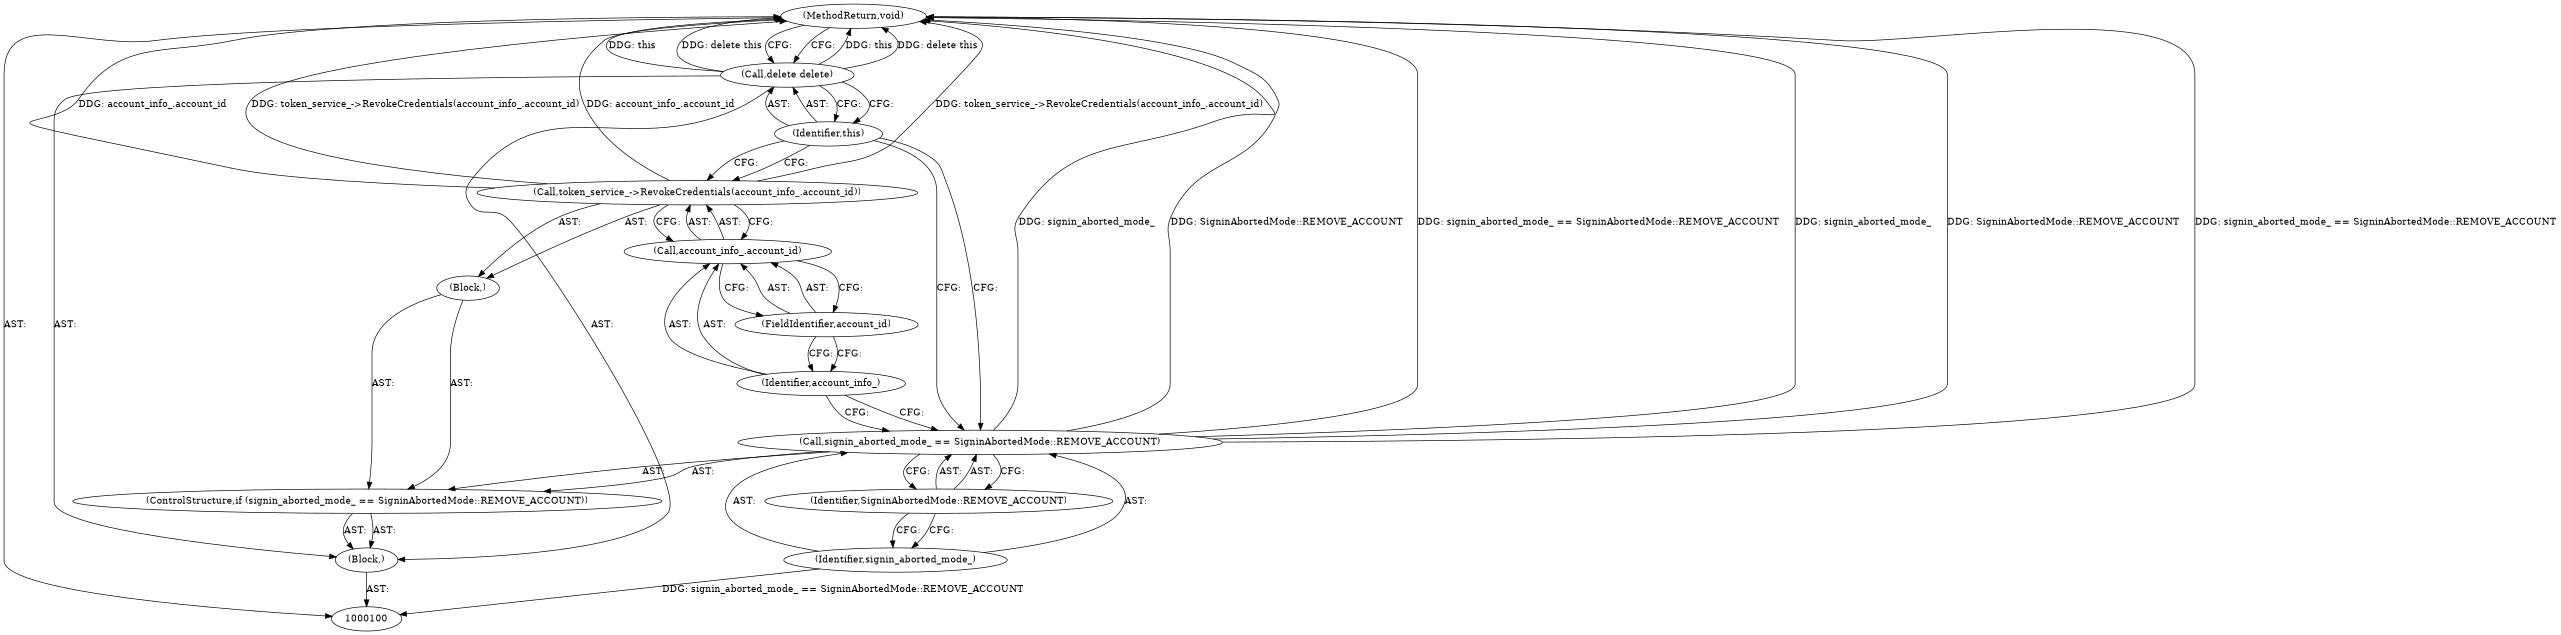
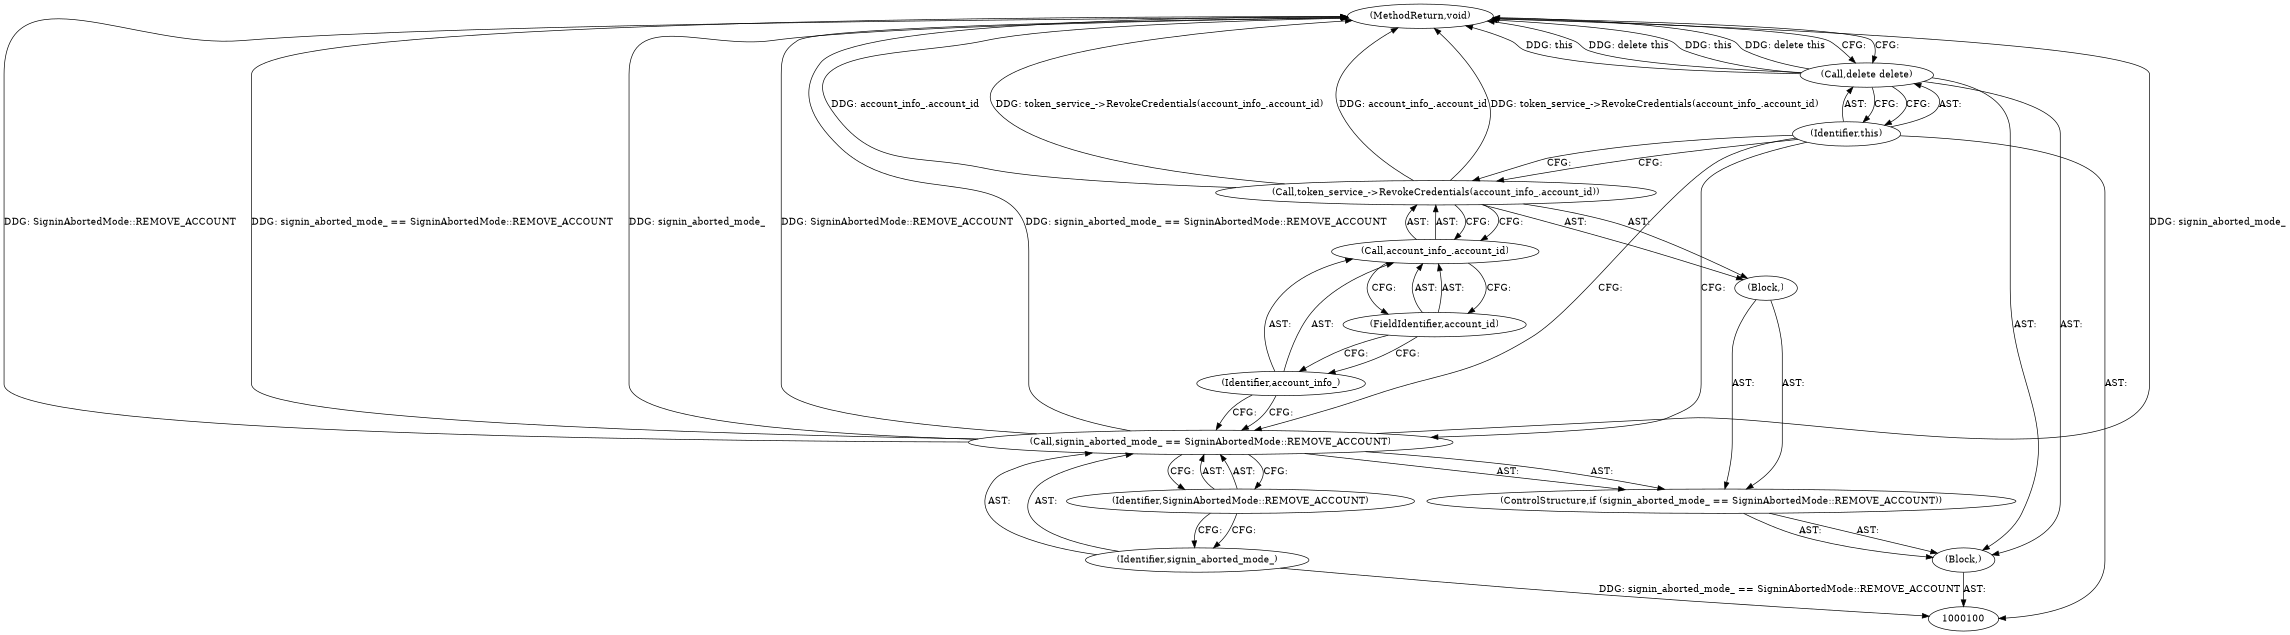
edge "(MethodReturn,void)" -> "1000100": now "(Identifier,this)" -> "1000100"
